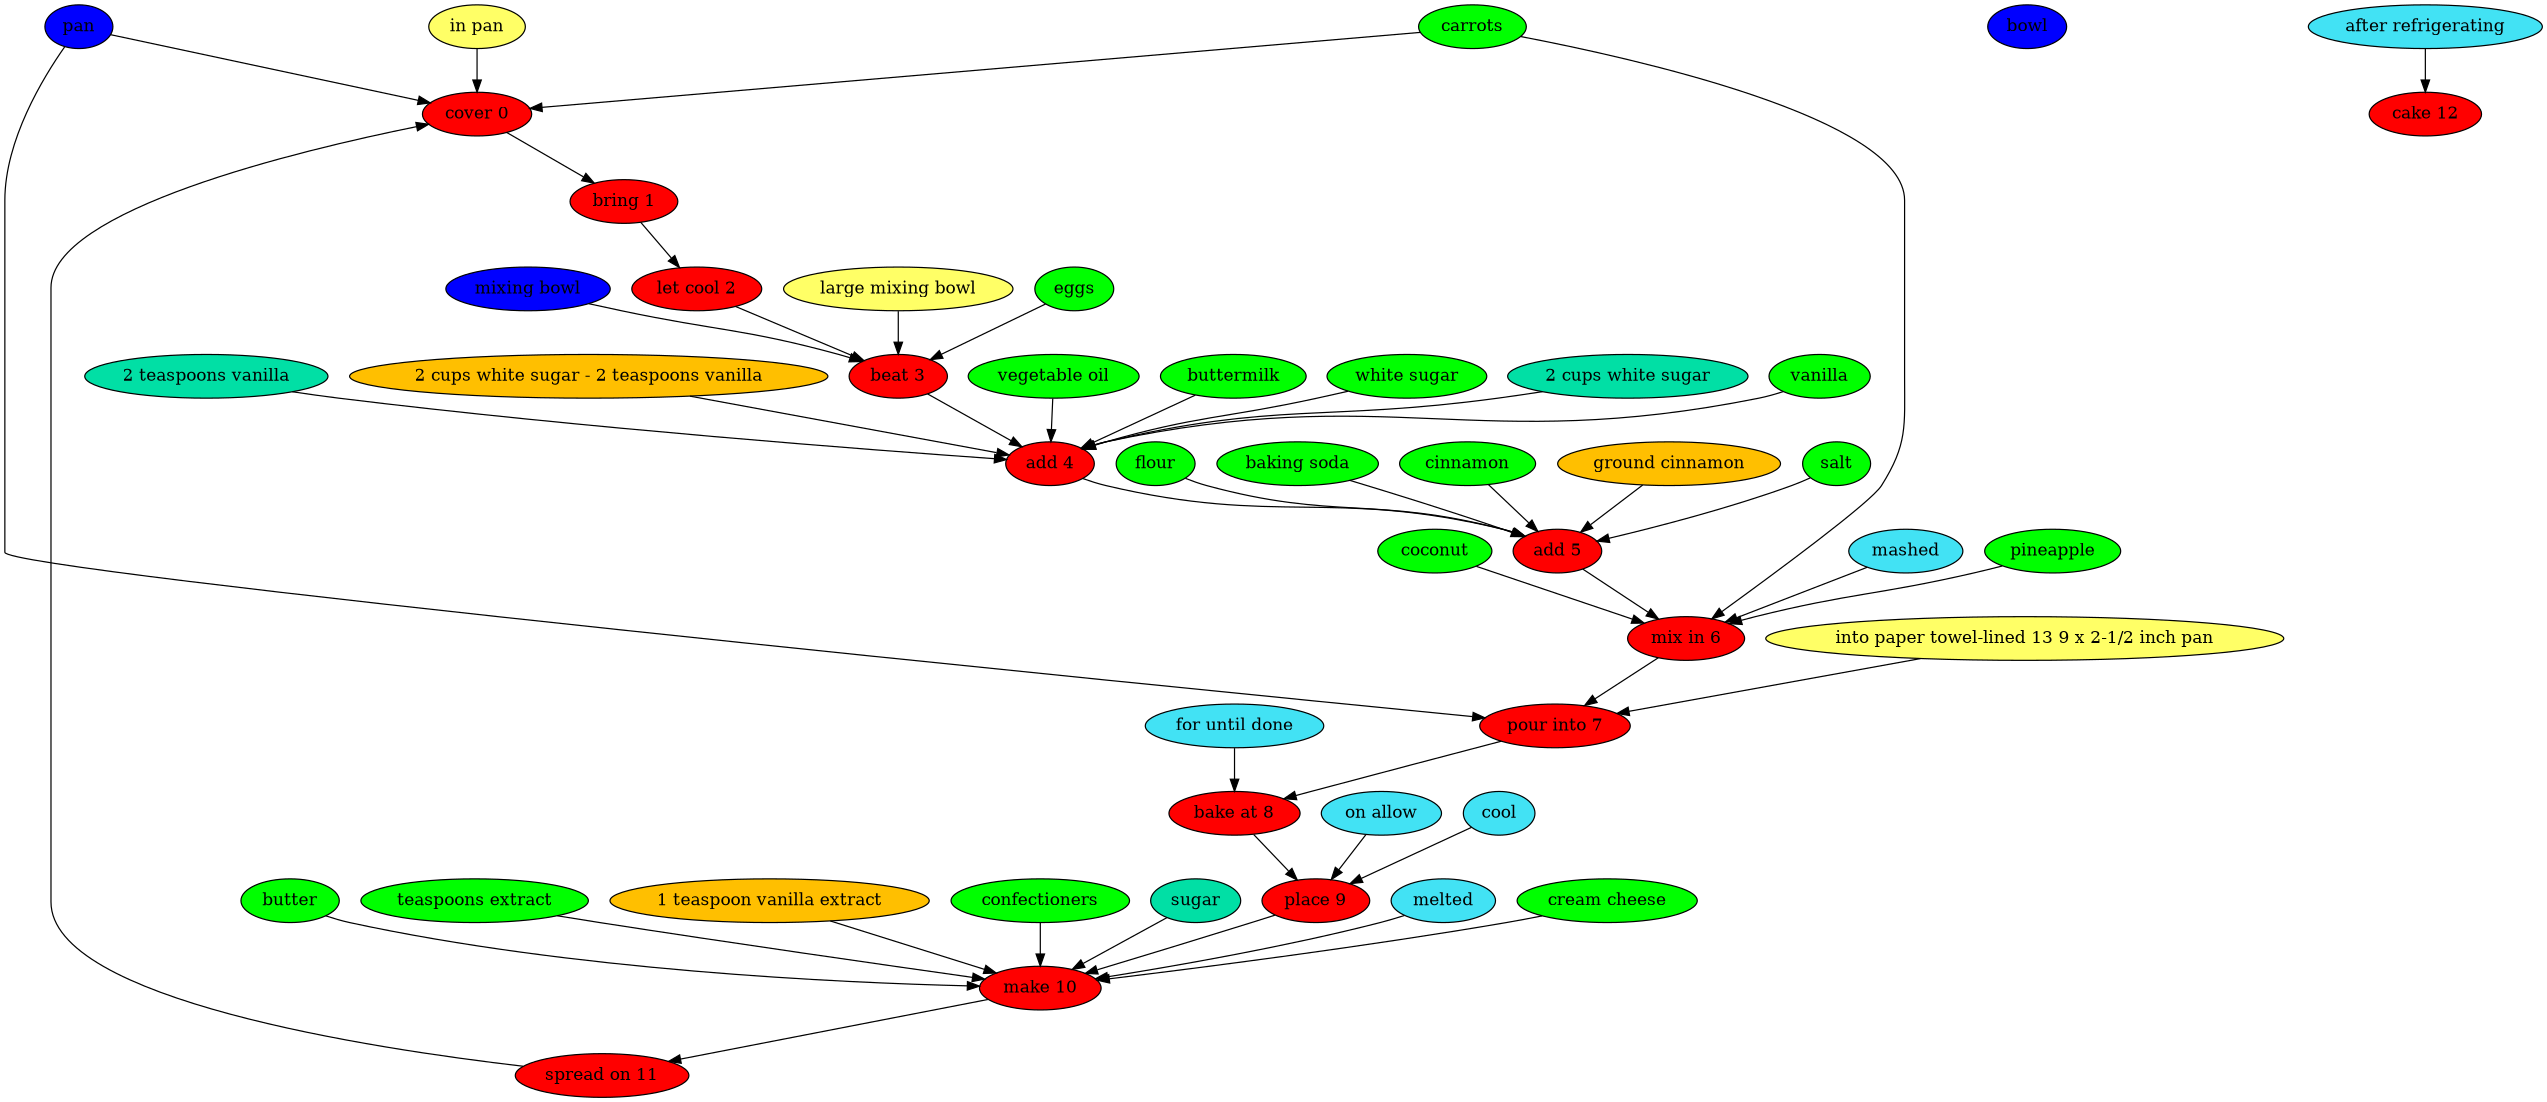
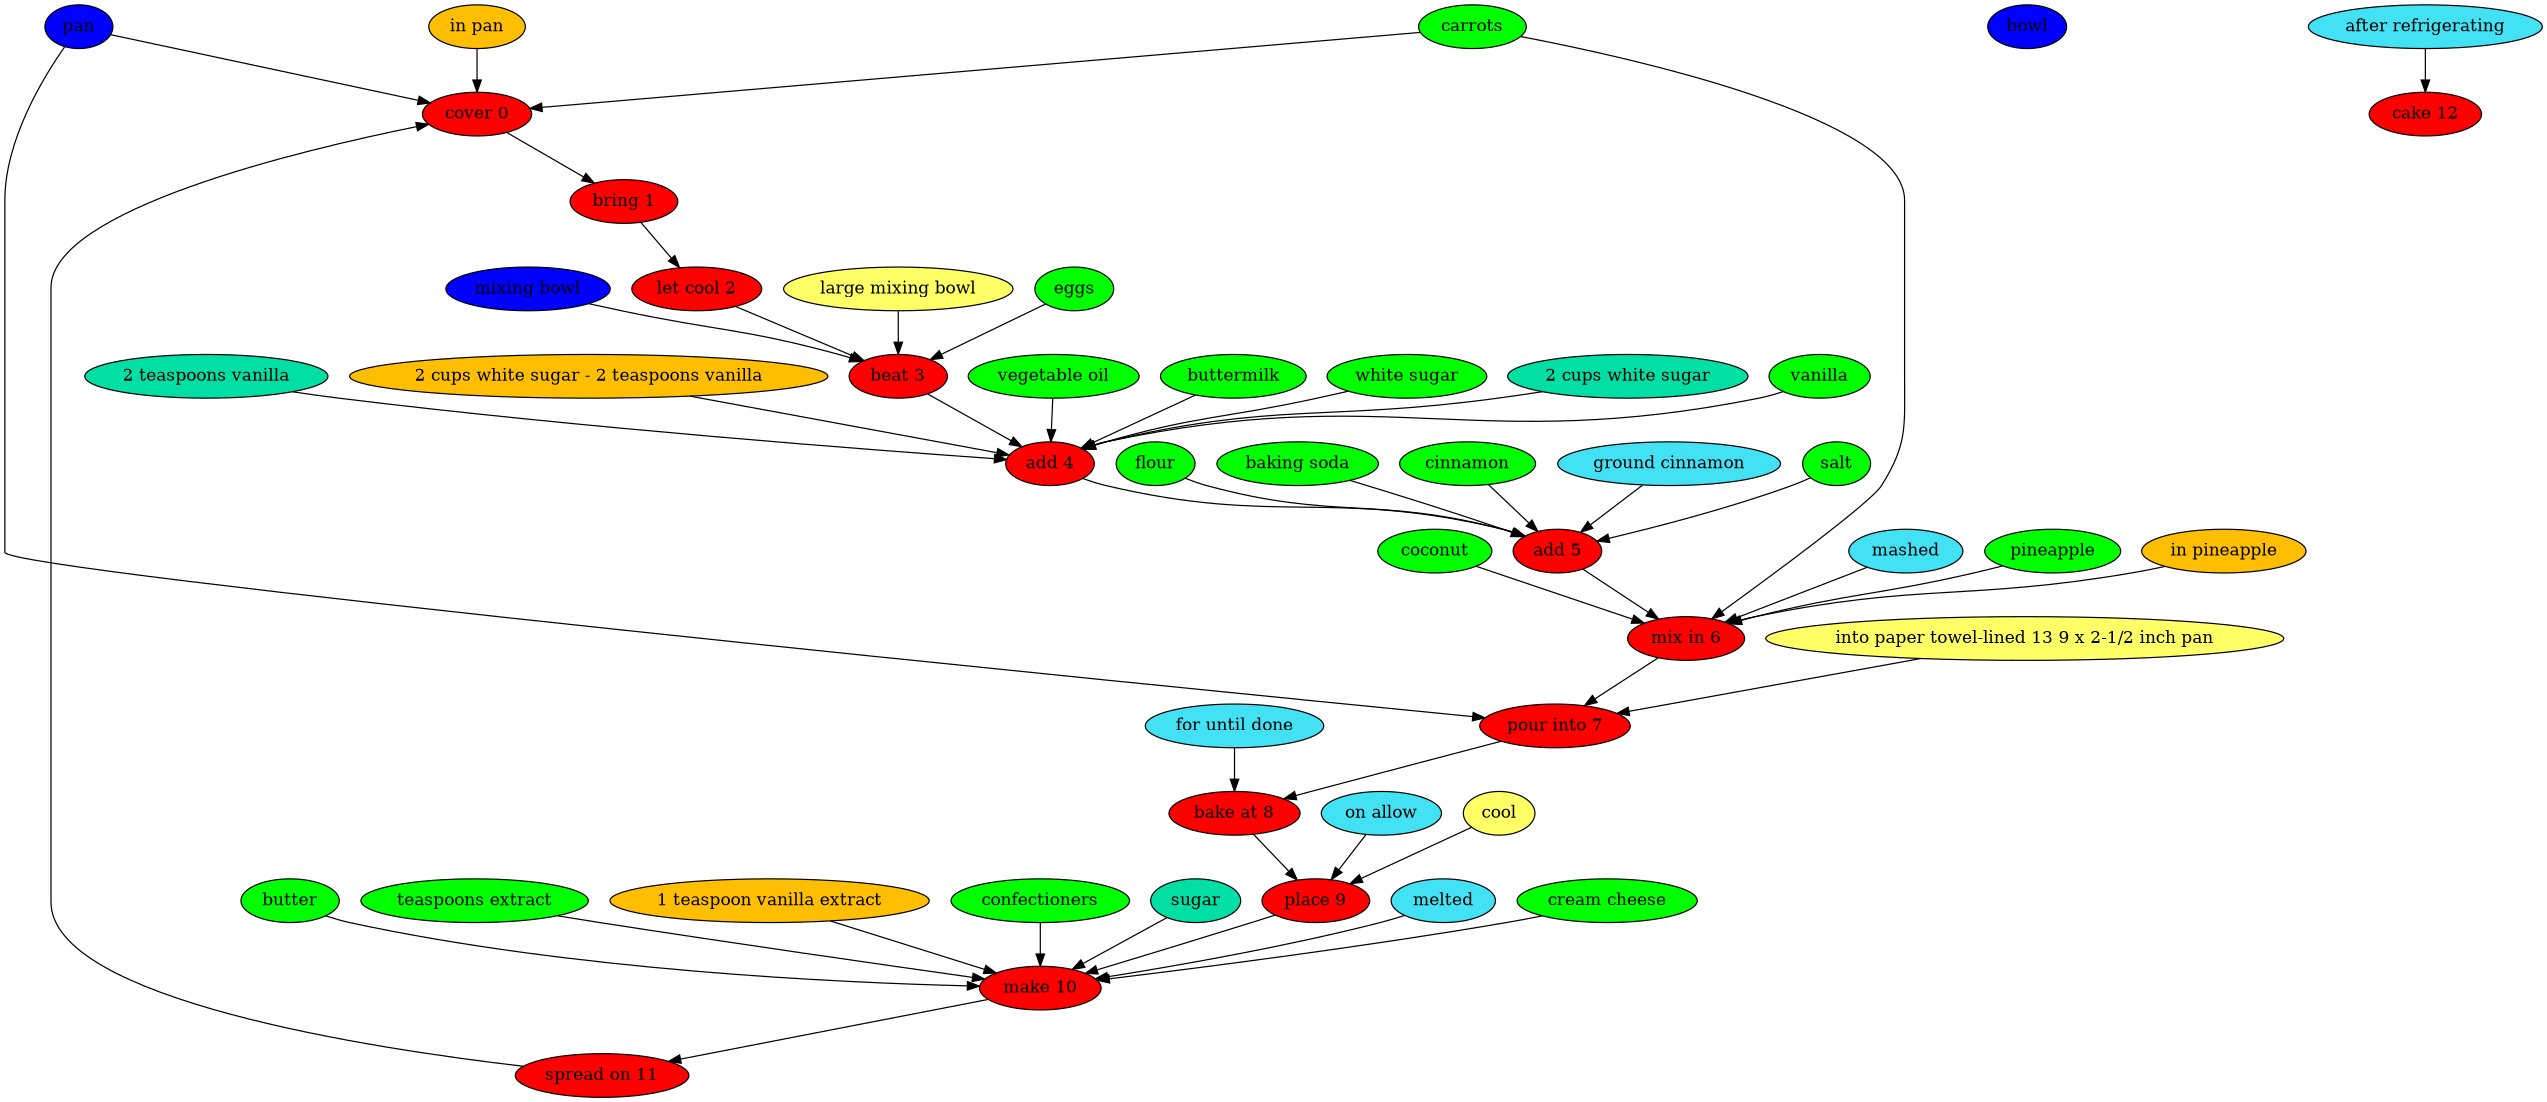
node "in pan": fillcolor #ffff66 -> #ffbf00
node "ground cinnamon": fillcolor #ffbf00 -> #42e2f4
node "in pineapple": added
node "cool": fillcolor #42e2f4 -> #ffff66
